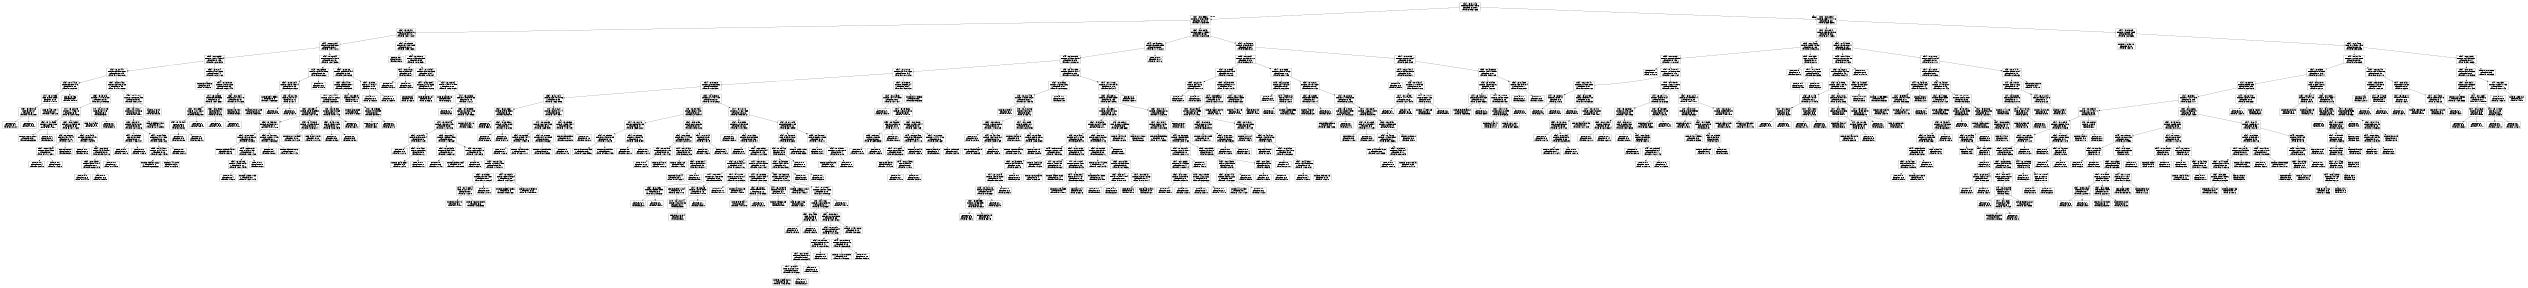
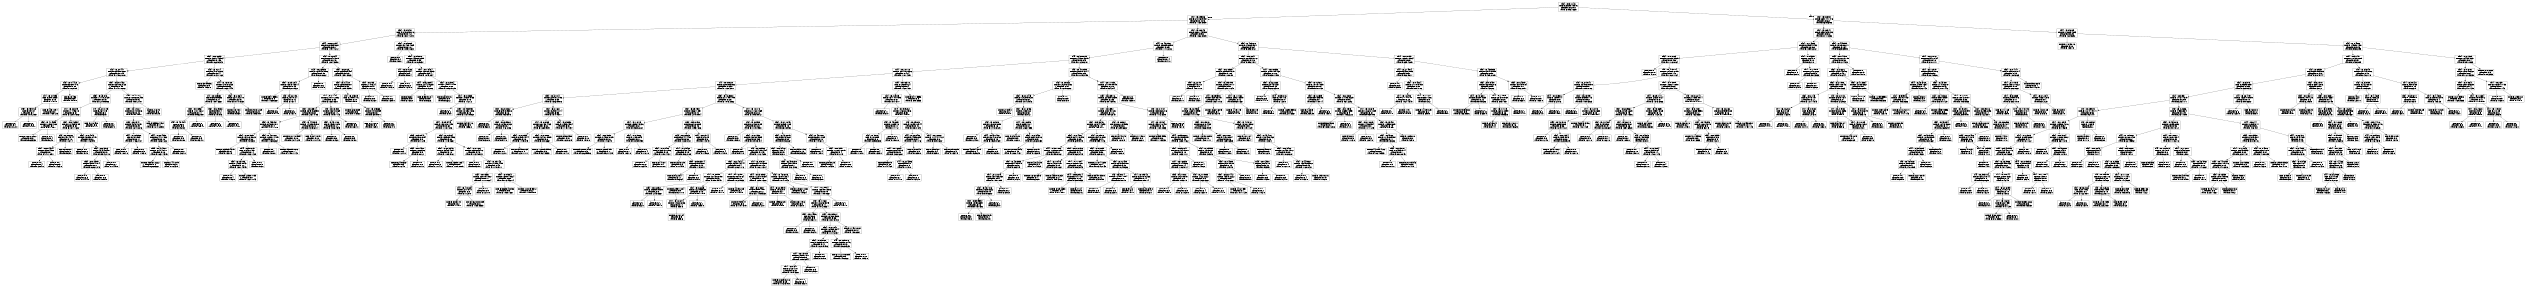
node "X[6] <= 3.4416 mse = 2532.6746 samples = 13 value = 119.6923": label "X[6] <= 3.4416 mse = 2532.6746 samples = 13 value = 119.6923" -> "X[6] <= 3.4416 samples = 2532.6746 samples = 13 value = 119.6923"
